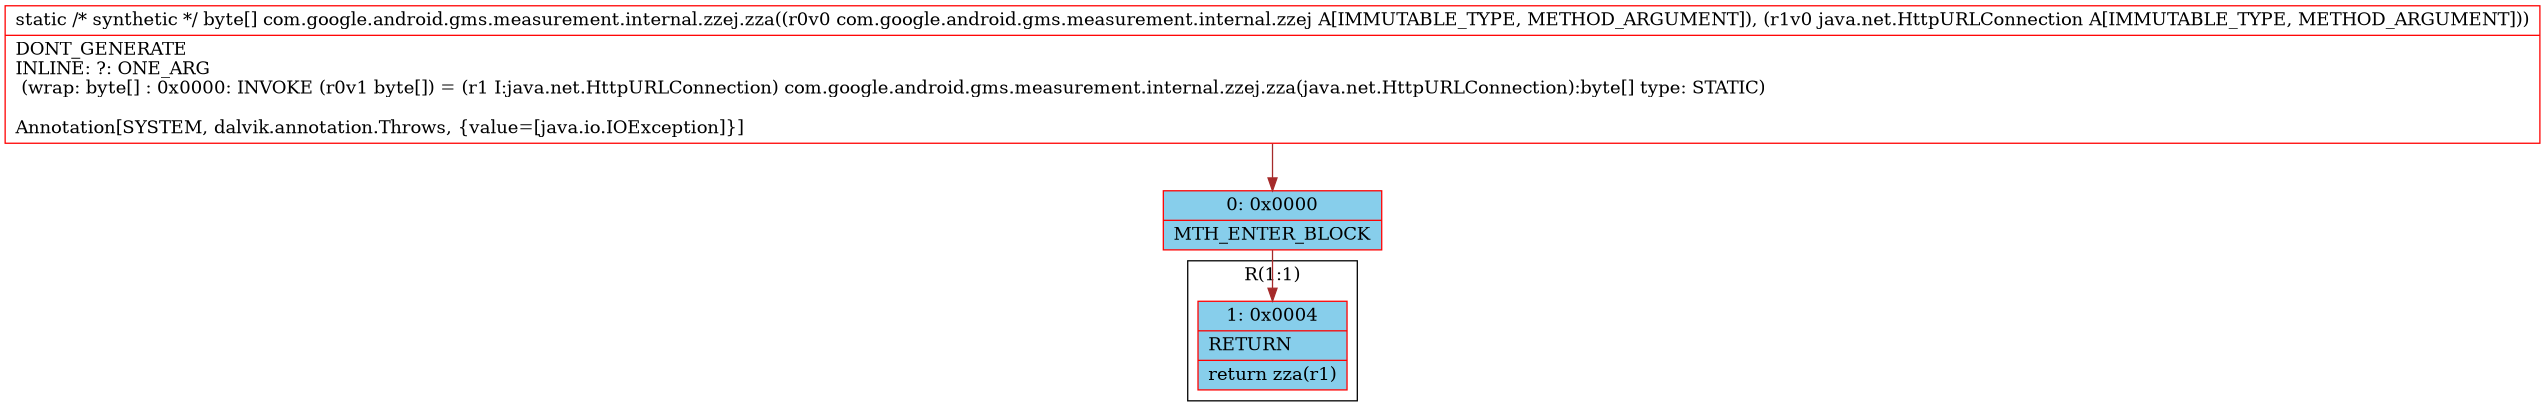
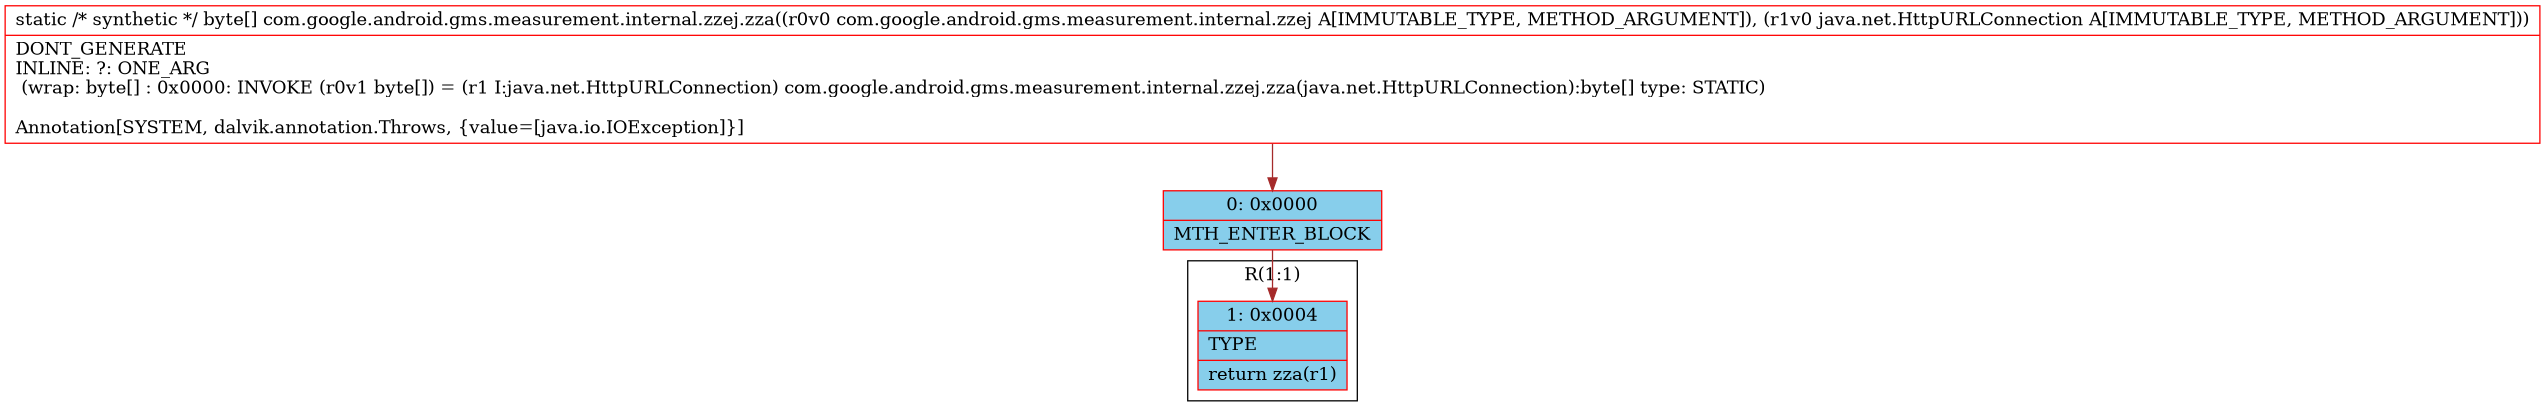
node "1: 0x0004": text "RETURN" -> "TYPE"
